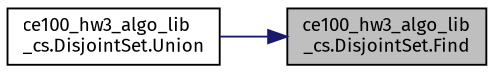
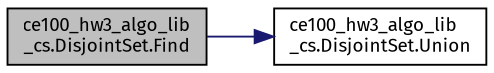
edge "ce100_hw3_algo_lib _cs.DisjointSet.Union" -> "ce100_hw3_algo_lib _cs.DisjointSet.Find": reversed
